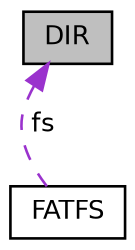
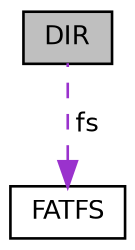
edge "FATFS" -> "DIR": reversed
